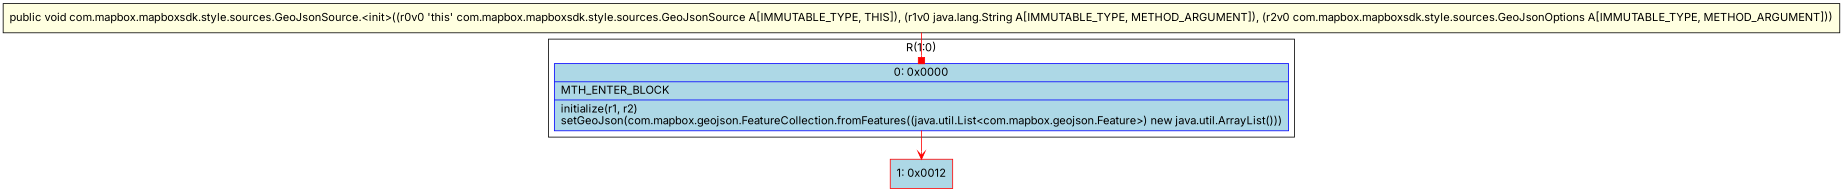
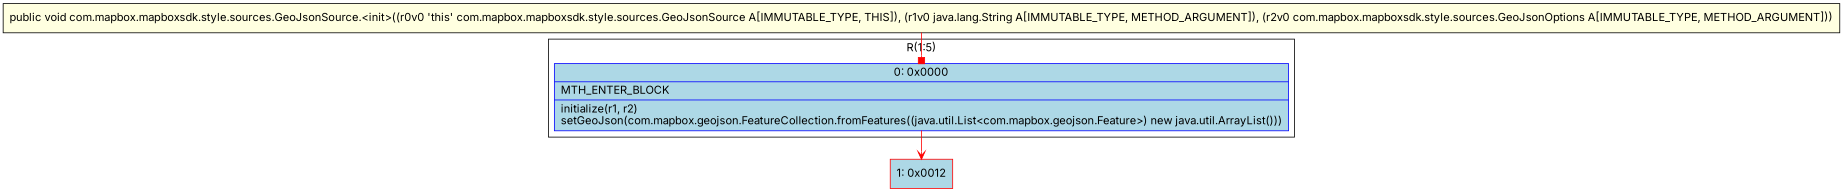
cluster "R(1:0)": label "R(1:0)" -> "R(1:5)"
